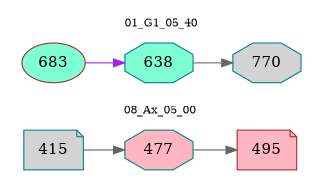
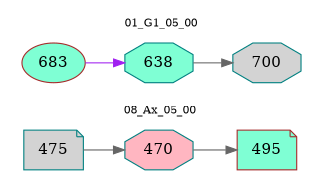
cluster "01_G1_05_40": label "01_G1_05_40" -> "01_G1_05_00"
node "770": label "770" -> "700"
node "415": label "415" -> "475"
node "477": label "477" -> "470"
node "495": fillcolor lightpink -> aquamarine
